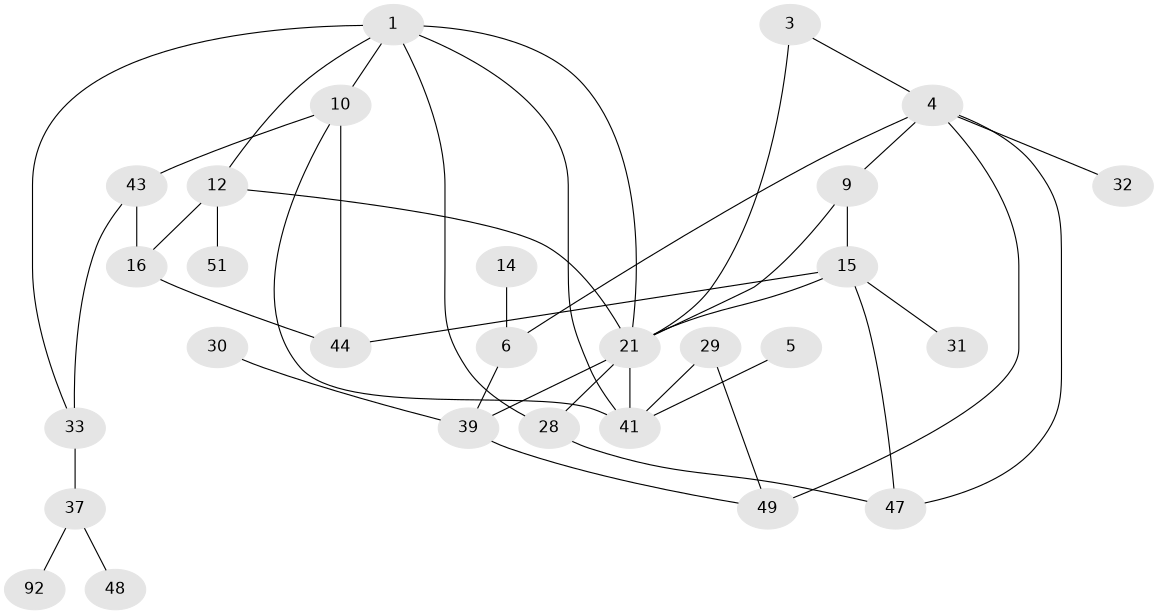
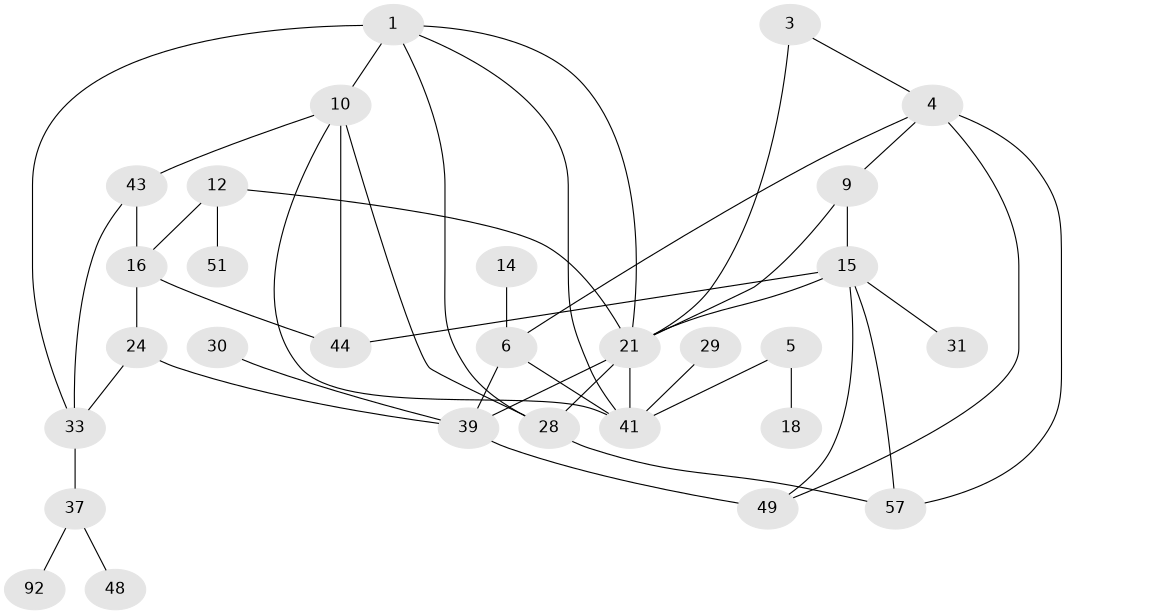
edge "1" -- "12": removed
node "32": removed
edge "10" -- "28": added
node "24": added
edge "6" -- "41": added
edge "29" -- "49": now "15" -- "49"
node "18": added
node "47": label "47" -> "57"
